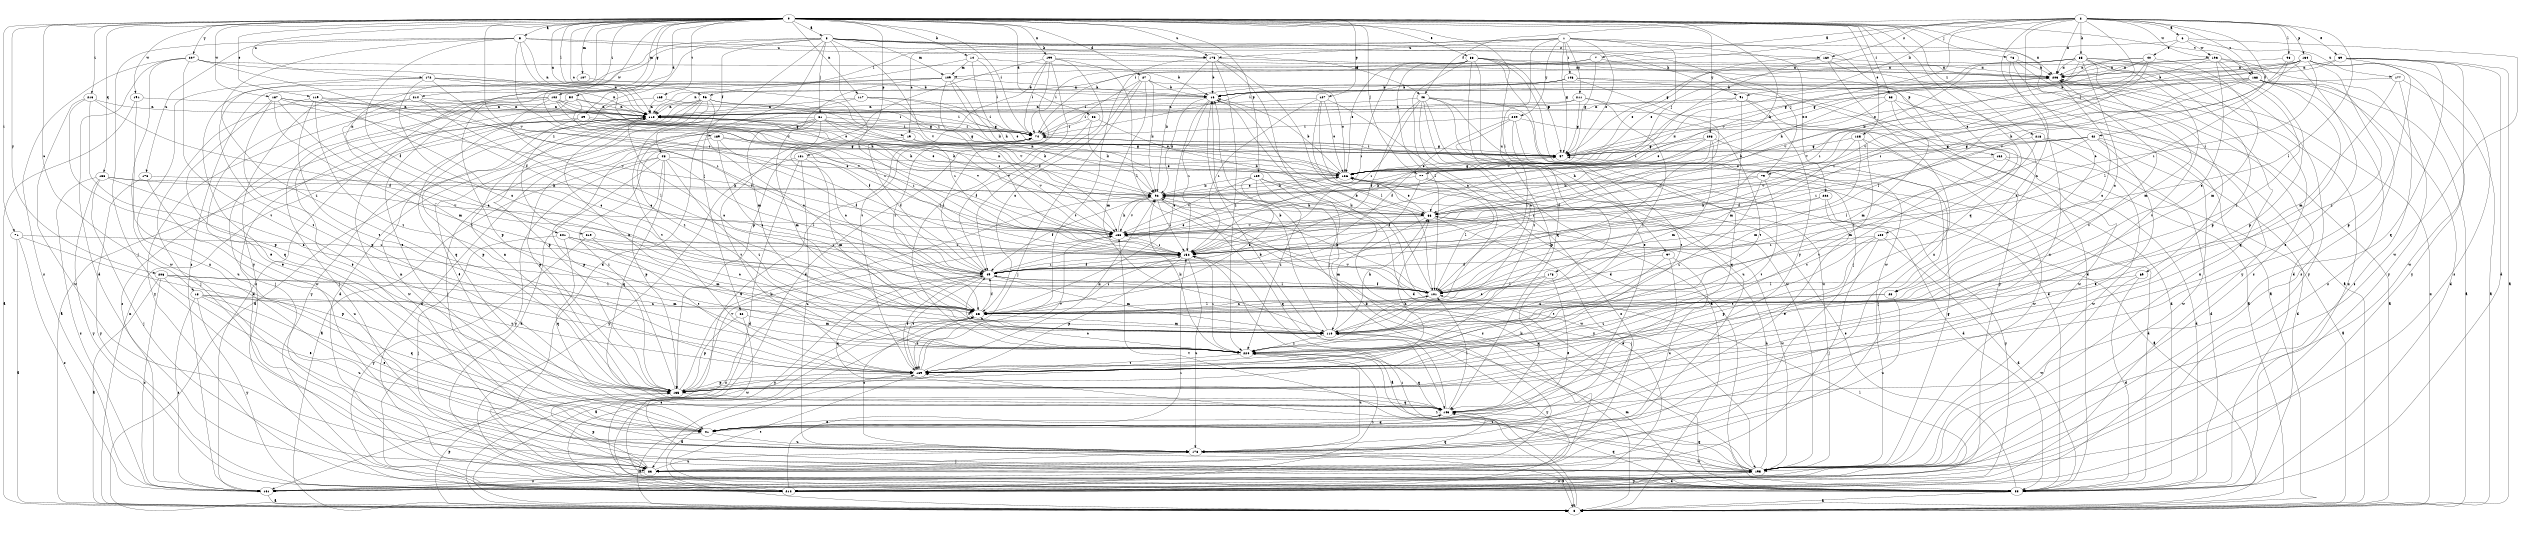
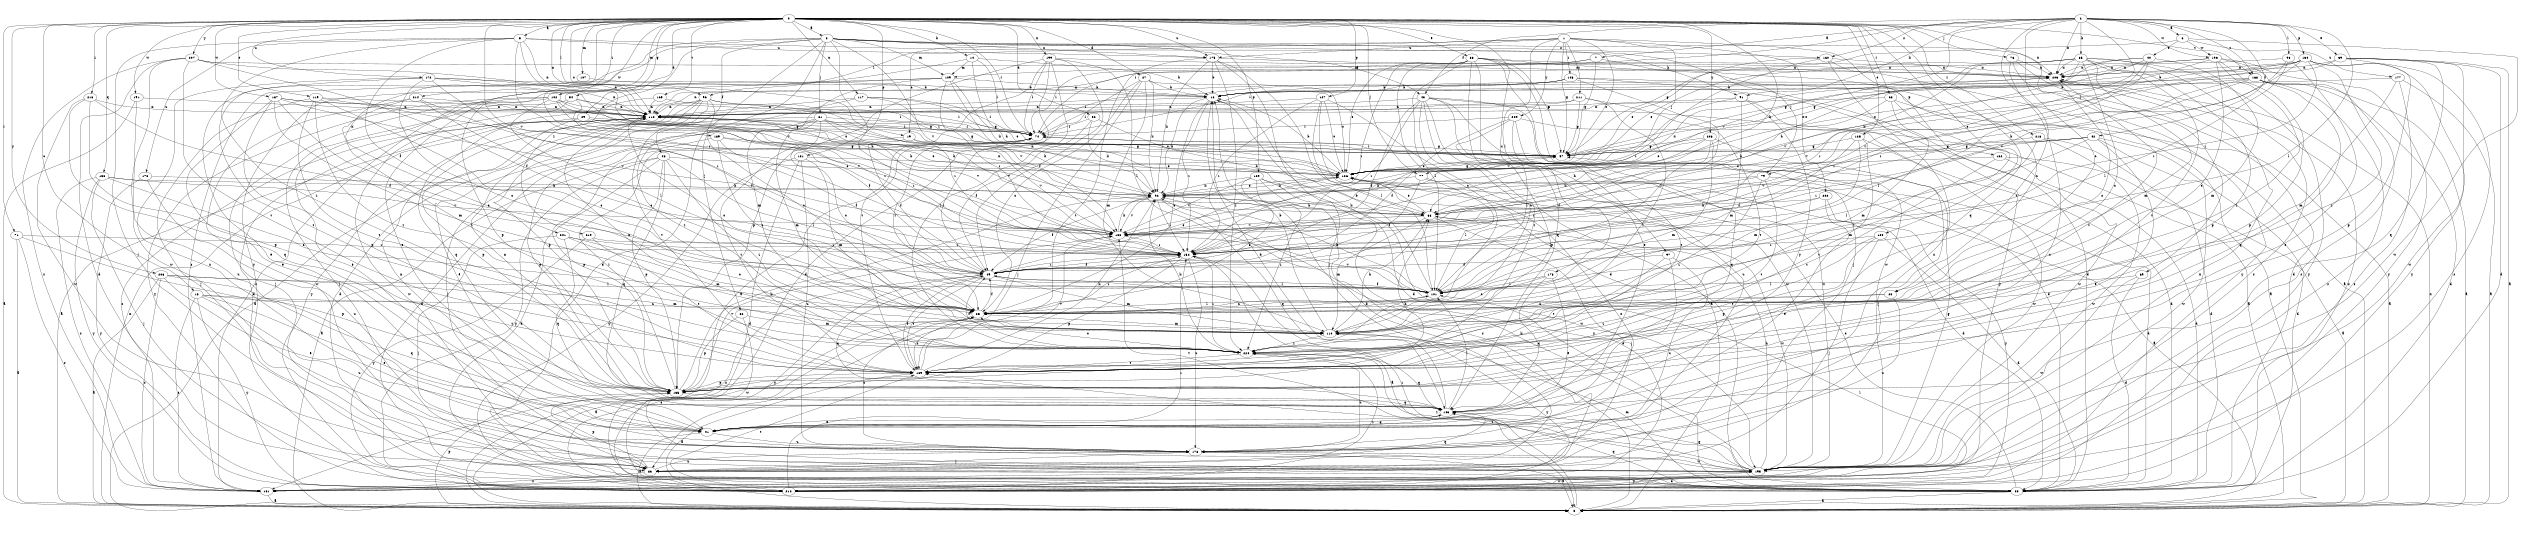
edge "3" -> "175": label "k" -> "u"
